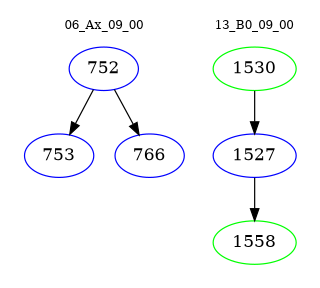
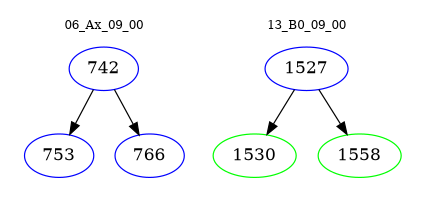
node "752": label "752" -> "742"
edge "1530" -> "1527": reversed
